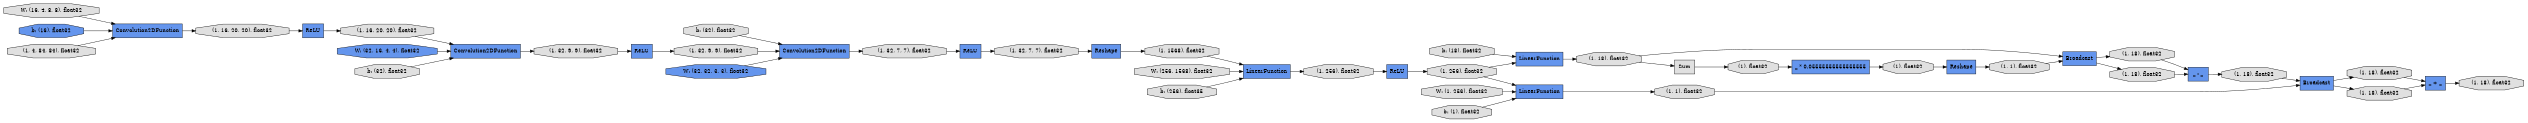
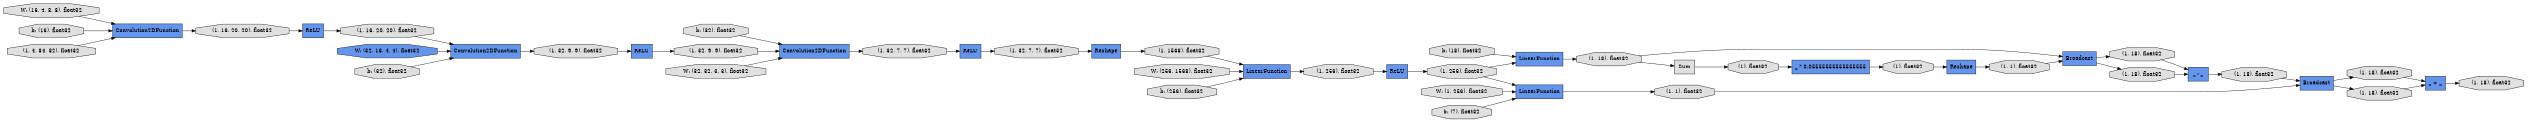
node "b: (16), float32": fillcolor #6495ed -> #e0e0e0
node "(1, 4, 84, 84), float32": label "(1, 4, 84, 84), float32" -> "(1, 4, 84, 82), float32"
node "W: (32, 32, 3, 3), float32": fillcolor #6495ed -> #e0e0e0
node "b: (256), float35": label "b: (256), float35" -> "b: (256), float32"
node "b: (1), float32": label "b: (1), float32" -> "b: (7), float32"
